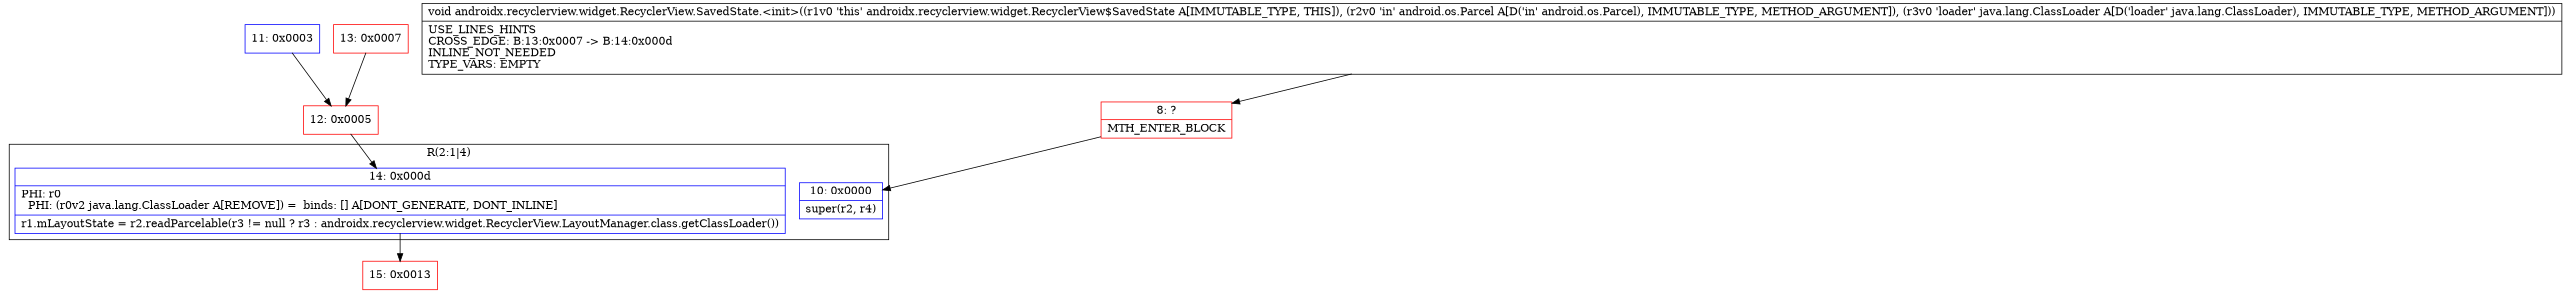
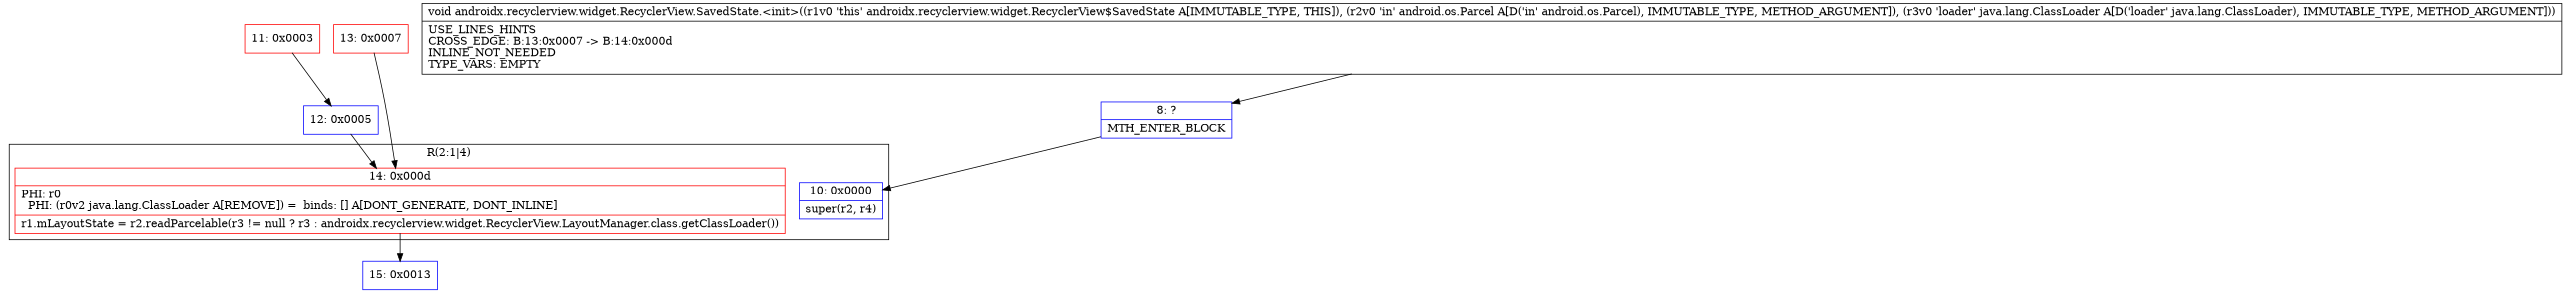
node "11: 0x0003": color blue -> red
edge "13: 0x0007" -> "12: 0x0005": now "13: 0x0007" -> "14: 0x000d"
node "12: 0x0005": color red -> blue
node "8: ?": color red -> blue
node "14: 0x000d": color blue -> red
node "15: 0x0013": color red -> blue
